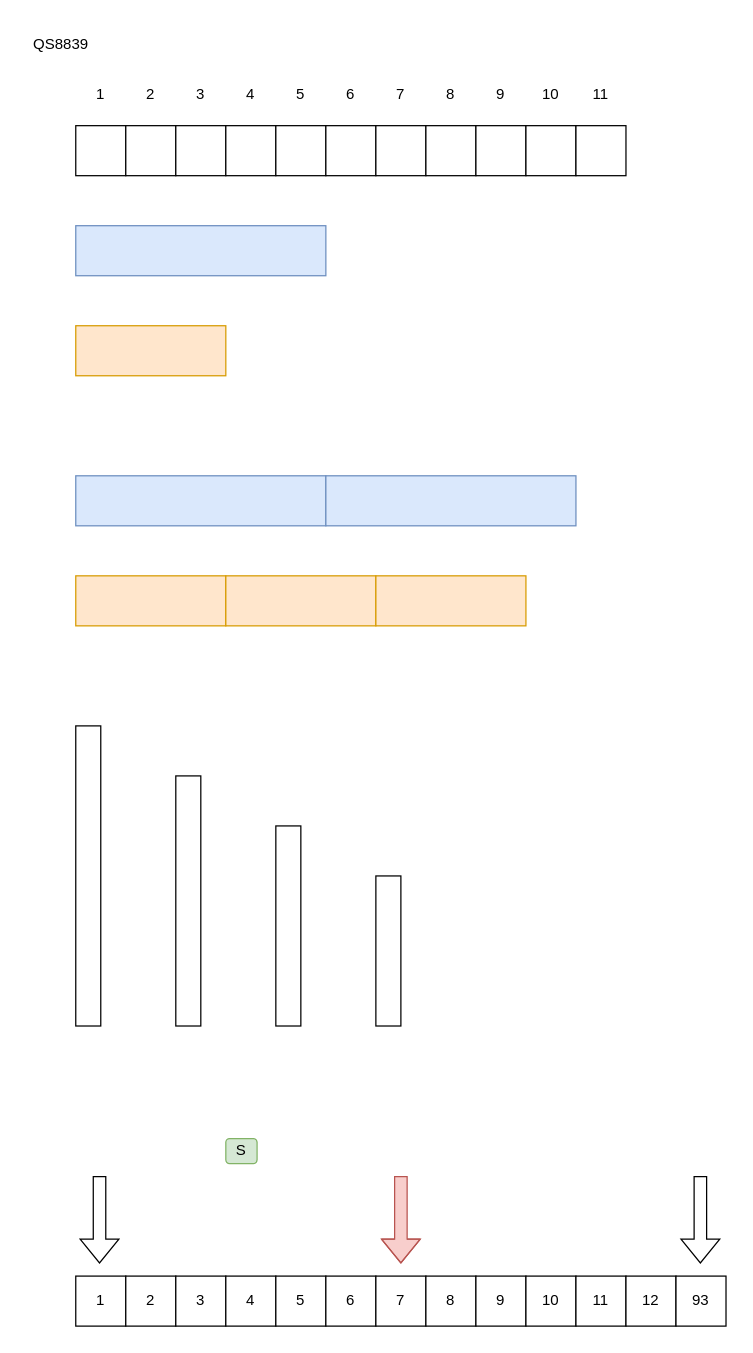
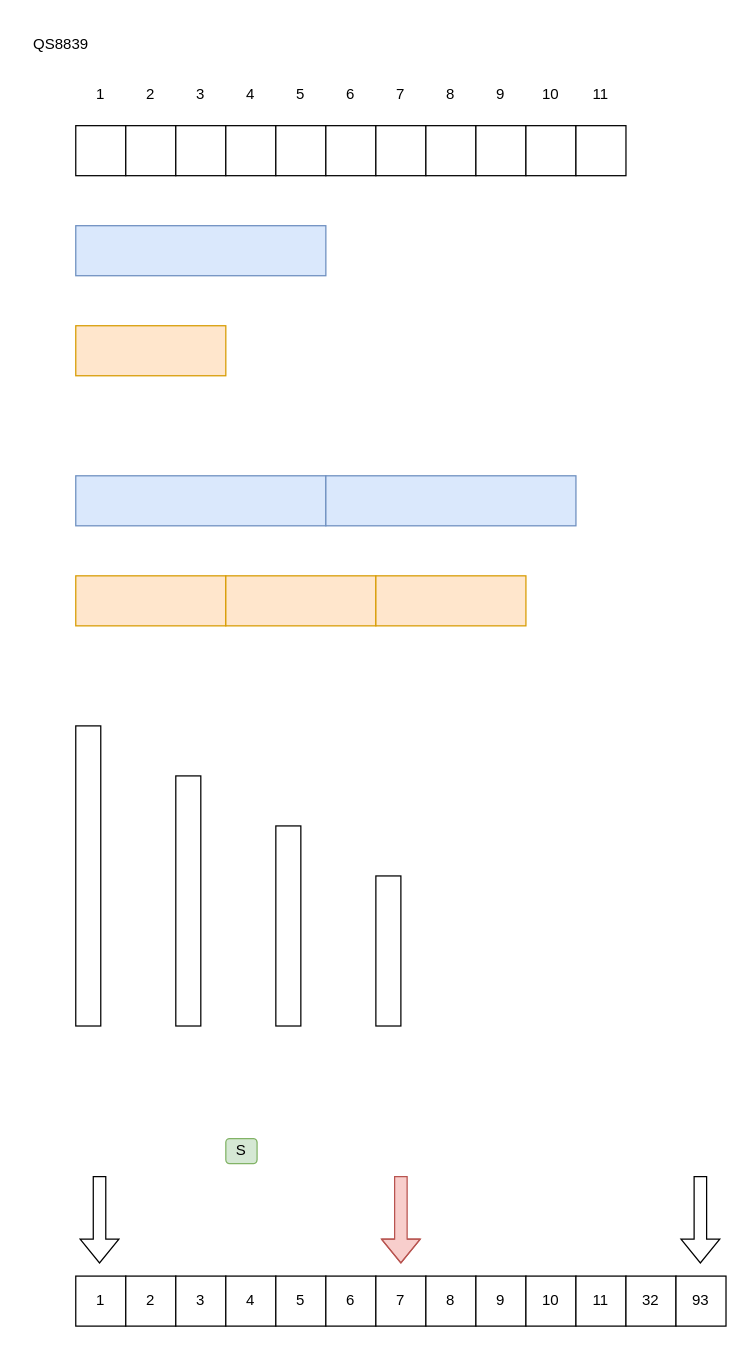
node "12": label "12" -> "32"
